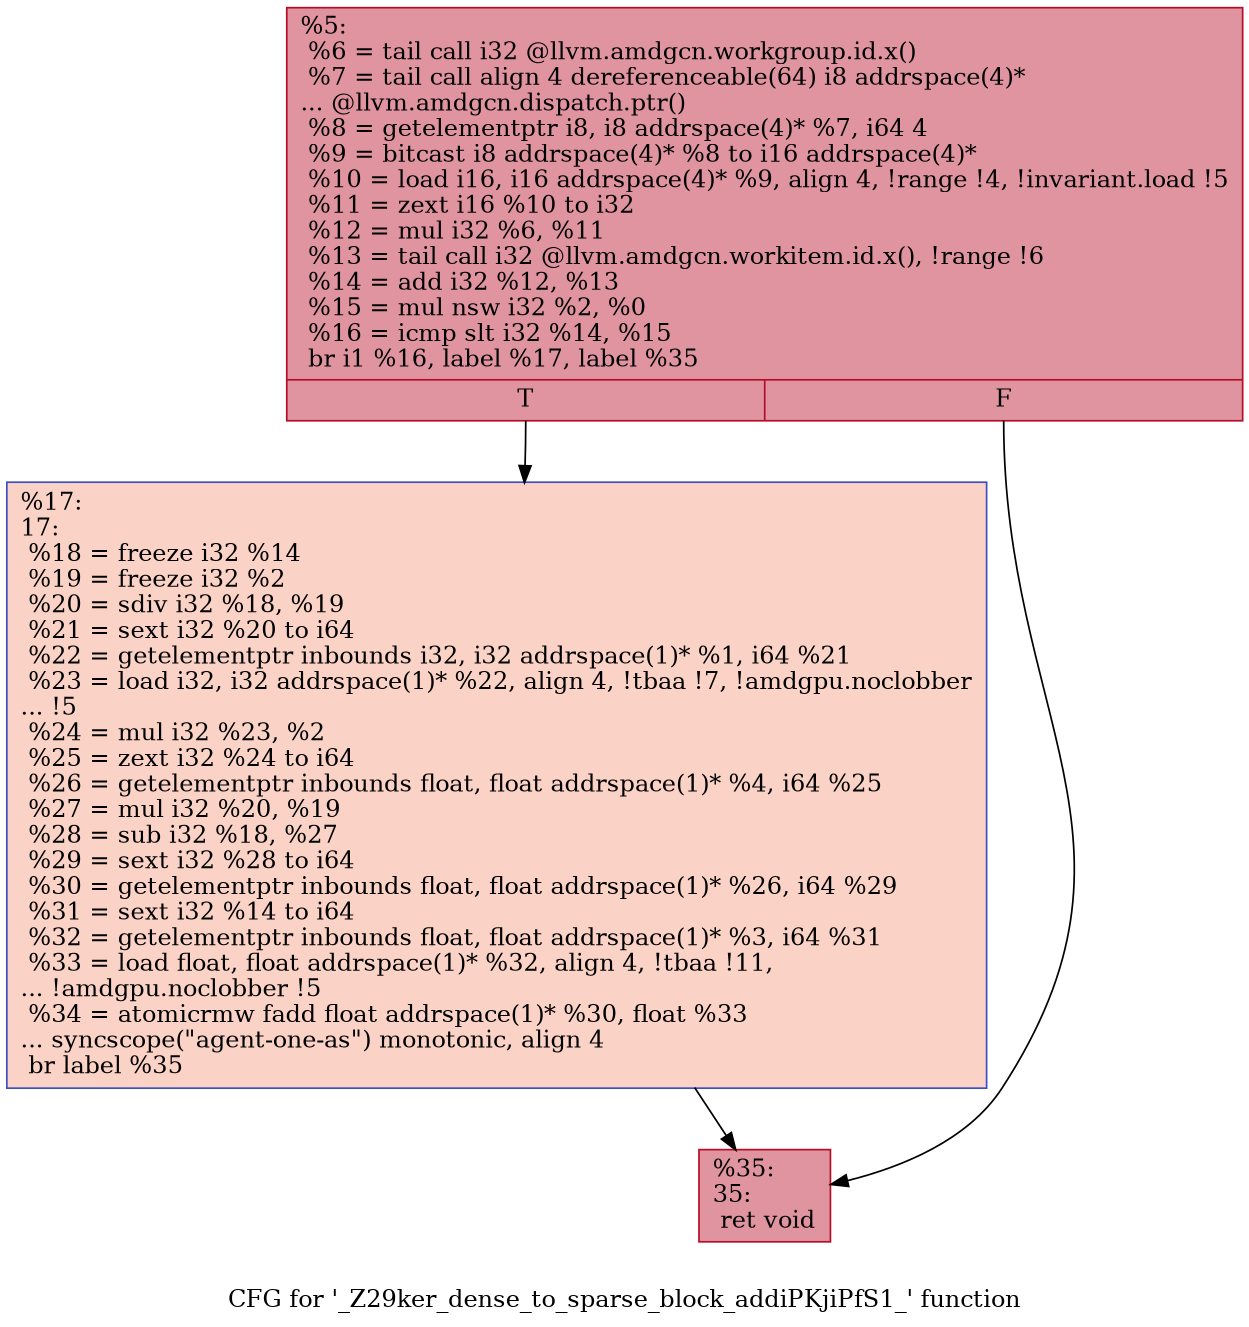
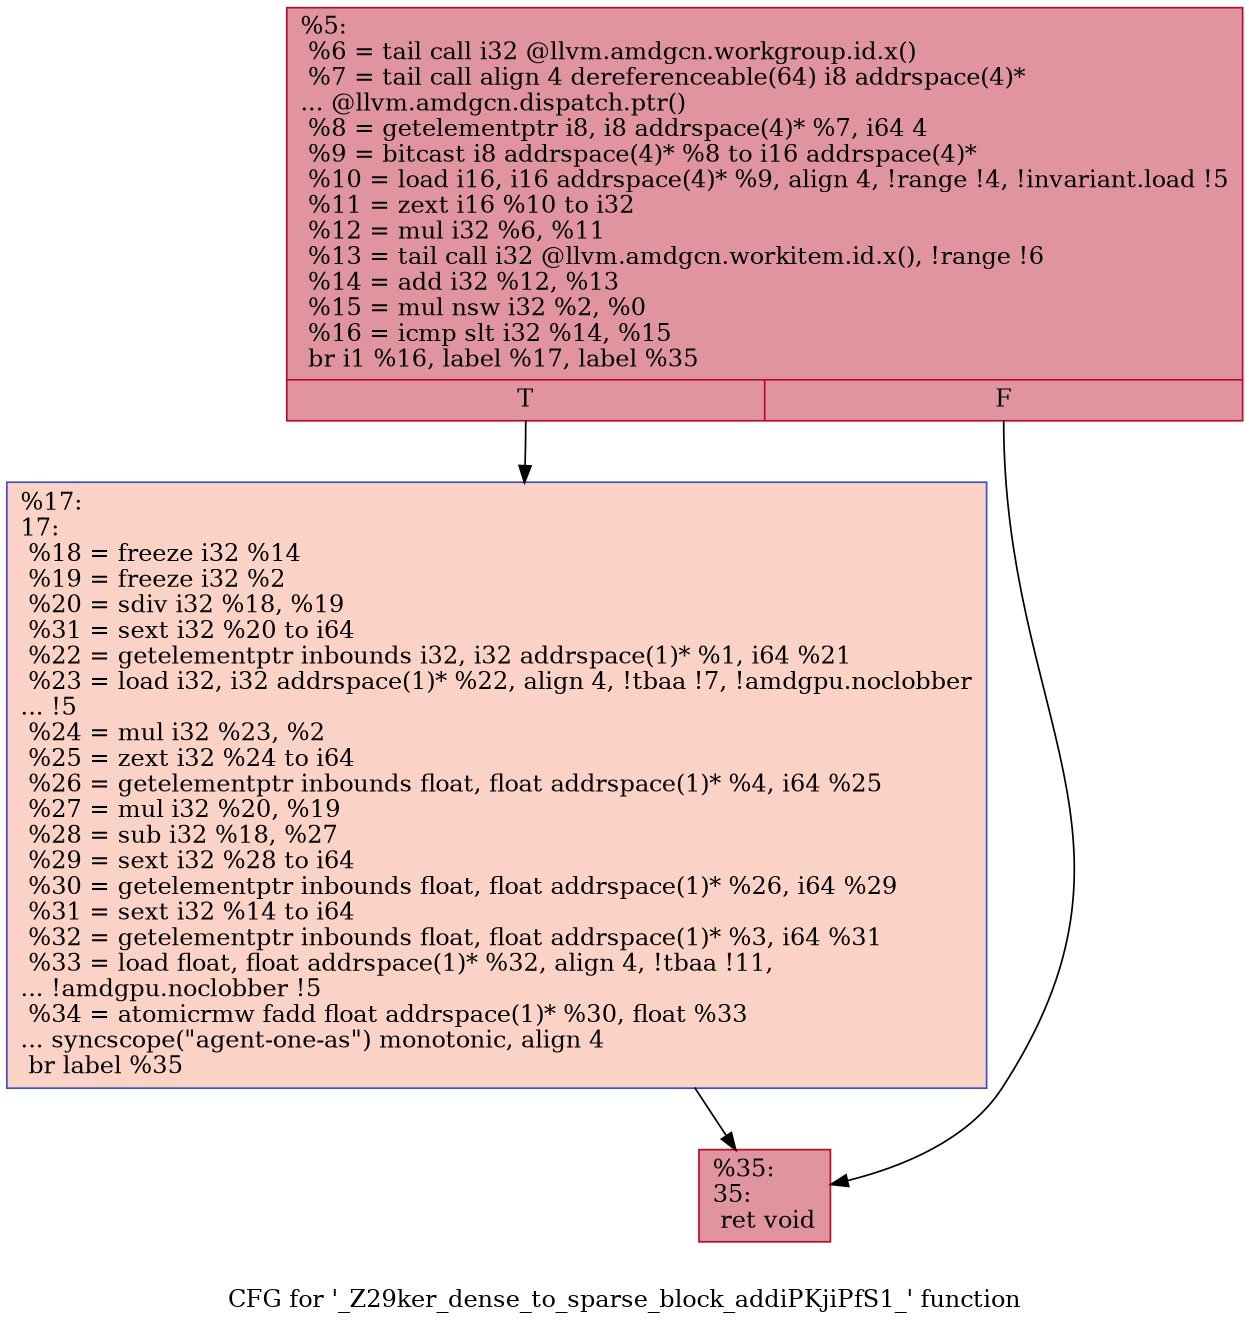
node "%17:": text "%21 = sext i32 %20 to i64" -> "%31 = sext i32 %20 to i64"
